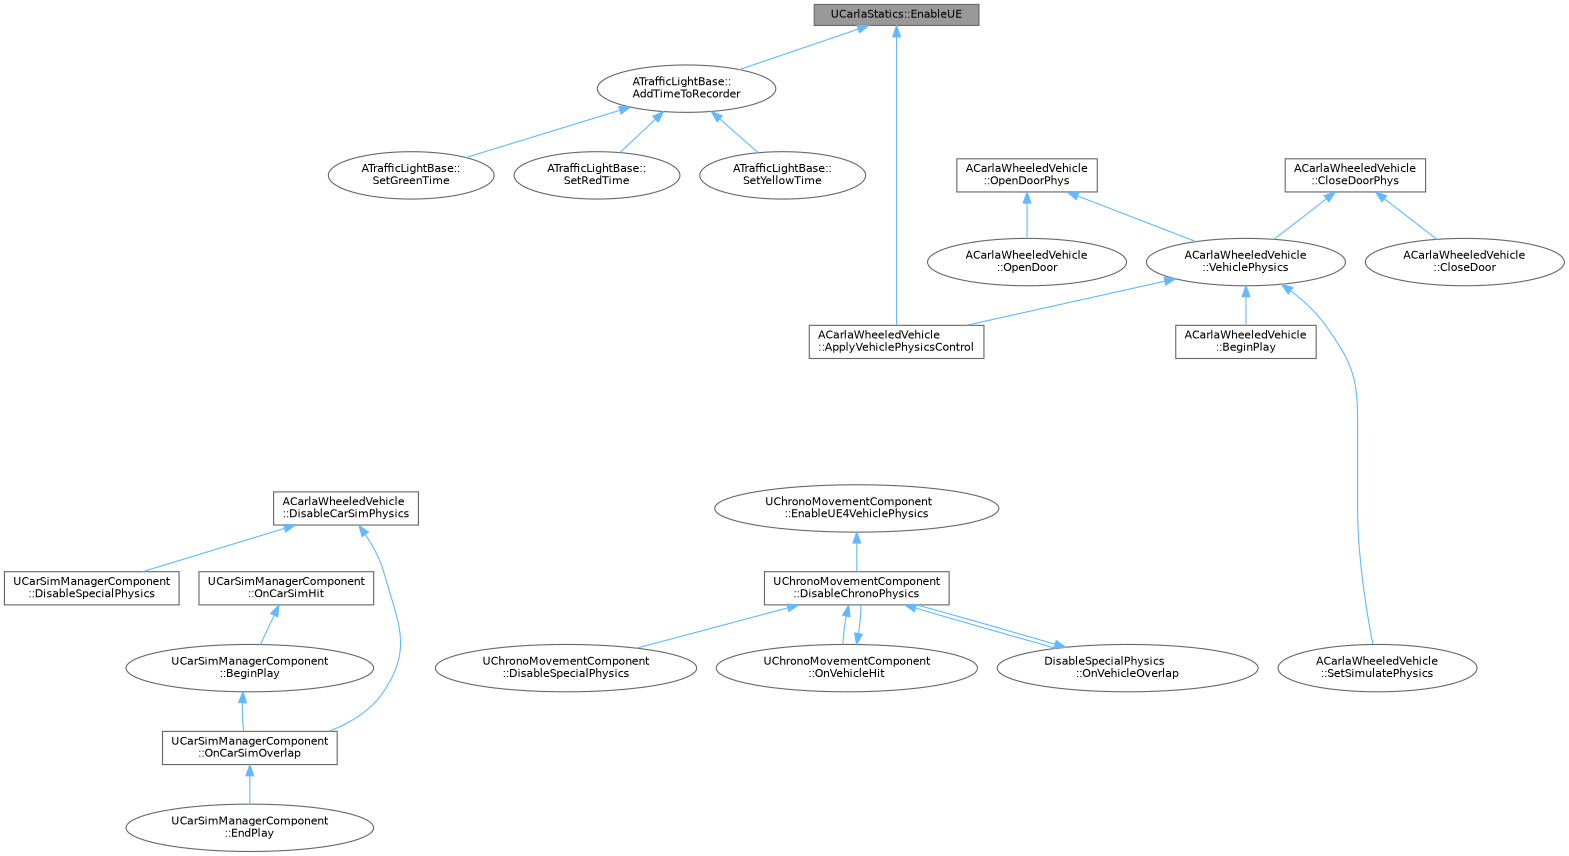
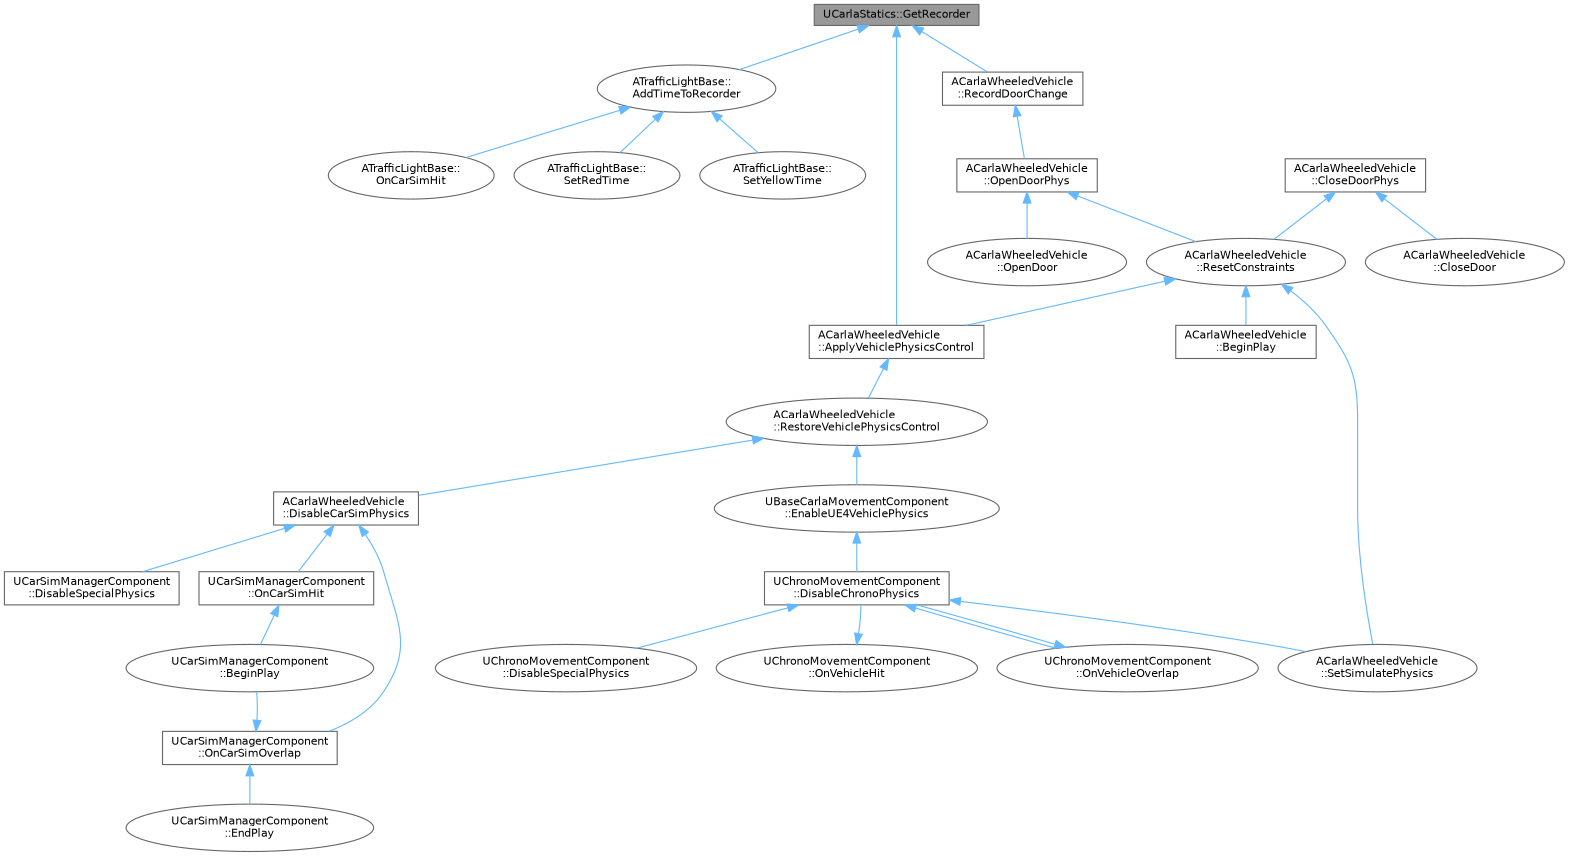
node "UCarlaStatics::EnableUE": label "UCarlaStatics::EnableUE" -> "UCarlaStatics::GetRecorder"
node "ACarlaWheeledVehicle ::RecordDoorChange": added
node "ATrafficLightBase:: SetGreenTime": label "ATrafficLightBase:: SetGreenTime" -> "ATrafficLightBase:: OnCarSimHit"
node "ACarlaWheeledVehicle ::VehiclePhysics": label "ACarlaWheeledVehicle ::VehiclePhysics" -> "ACarlaWheeledVehicle ::ResetConstraints"
node "ACarlaWheeledVehicle ::RestoreVehiclePhysicsControl": added
node "UChronoMovementComponent ::EnableUE4VehiclePhysics": label "UChronoMovementComponent ::EnableUE4VehiclePhysics" -> "UBaseCarlaMovementComponent ::EnableUE4VehiclePhysics"
edge "UCarSimManagerComponent ::OnCarSimHit" -> "ACarlaWheeledVehicle ::DisableCarSimPhysics": added
edge "UChronoMovementComponent ::OnVehicleHit" -> "UChronoMovementComponent ::DisableChronoPhysics": now "ACarlaWheeledVehicle ::SetSimulatePhysics" -> "UChronoMovementComponent ::DisableChronoPhysics"
node "DisableSpecialPhysics ::OnVehicleOverlap": label "DisableSpecialPhysics ::OnVehicleOverlap" -> "UChronoMovementComponent ::OnVehicleOverlap"
edge "UCarSimManagerComponent ::OnCarSimOverlap" -> "UCarSimManagerComponent ::BeginPlay": reversed
